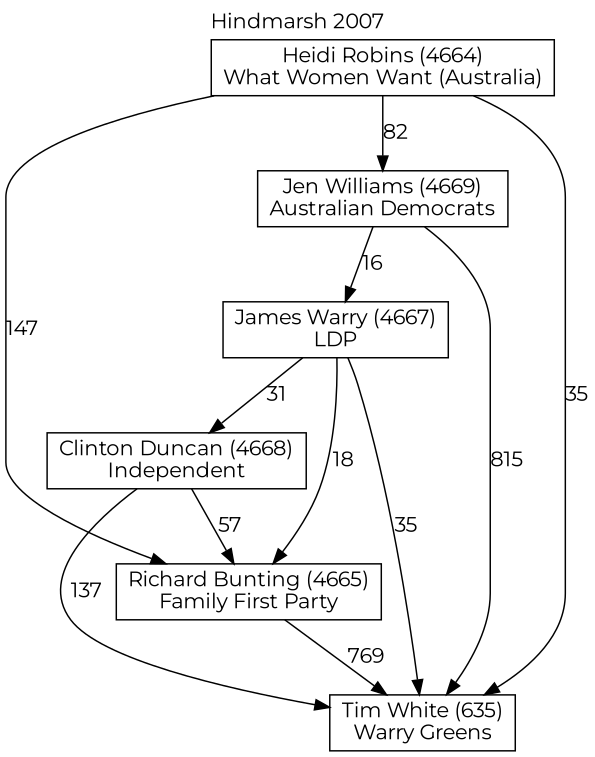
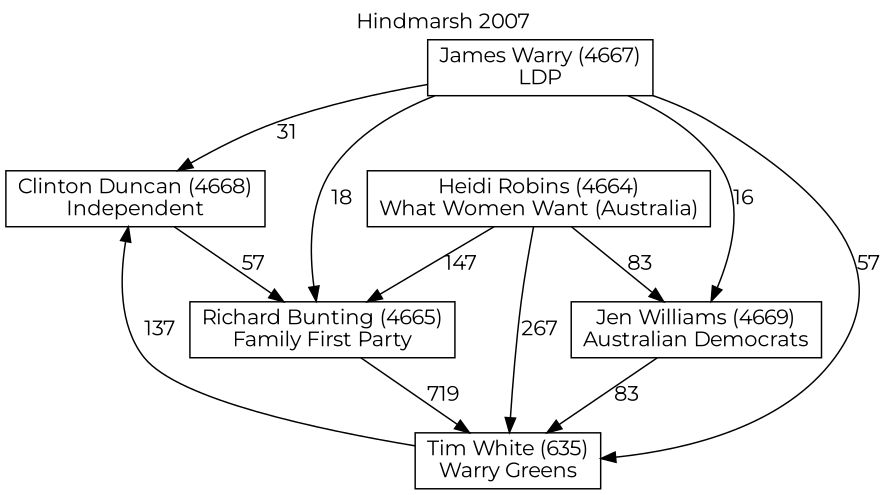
edge "Heidi Robins (4664) What Women Want (Australia)" -> "Jen Williams (4669) Australian Democrats": label "82" -> "83"
edge "Jen Williams (4669) Australian Democrats" -> "James Warry (4667) LDP": reversed
edge "Heidi Robins (4664) What Women Want (Australia)" -> "Tim White (635) Warry Greens": label "35" -> "267"
edge "Jen Williams (4669) Australian Democrats" -> "Tim White (635) Warry Greens": label "815" -> "83"
edge "James Warry (4667) LDP" -> "Tim White (635) Warry Greens": label "35" -> "57"
edge "Clinton Duncan (4668) Independent" -> "Tim White (635) Warry Greens": reversed
edge "Richard Bunting (4665) Family First Party" -> "Tim White (635) Warry Greens": label "769" -> "719"
